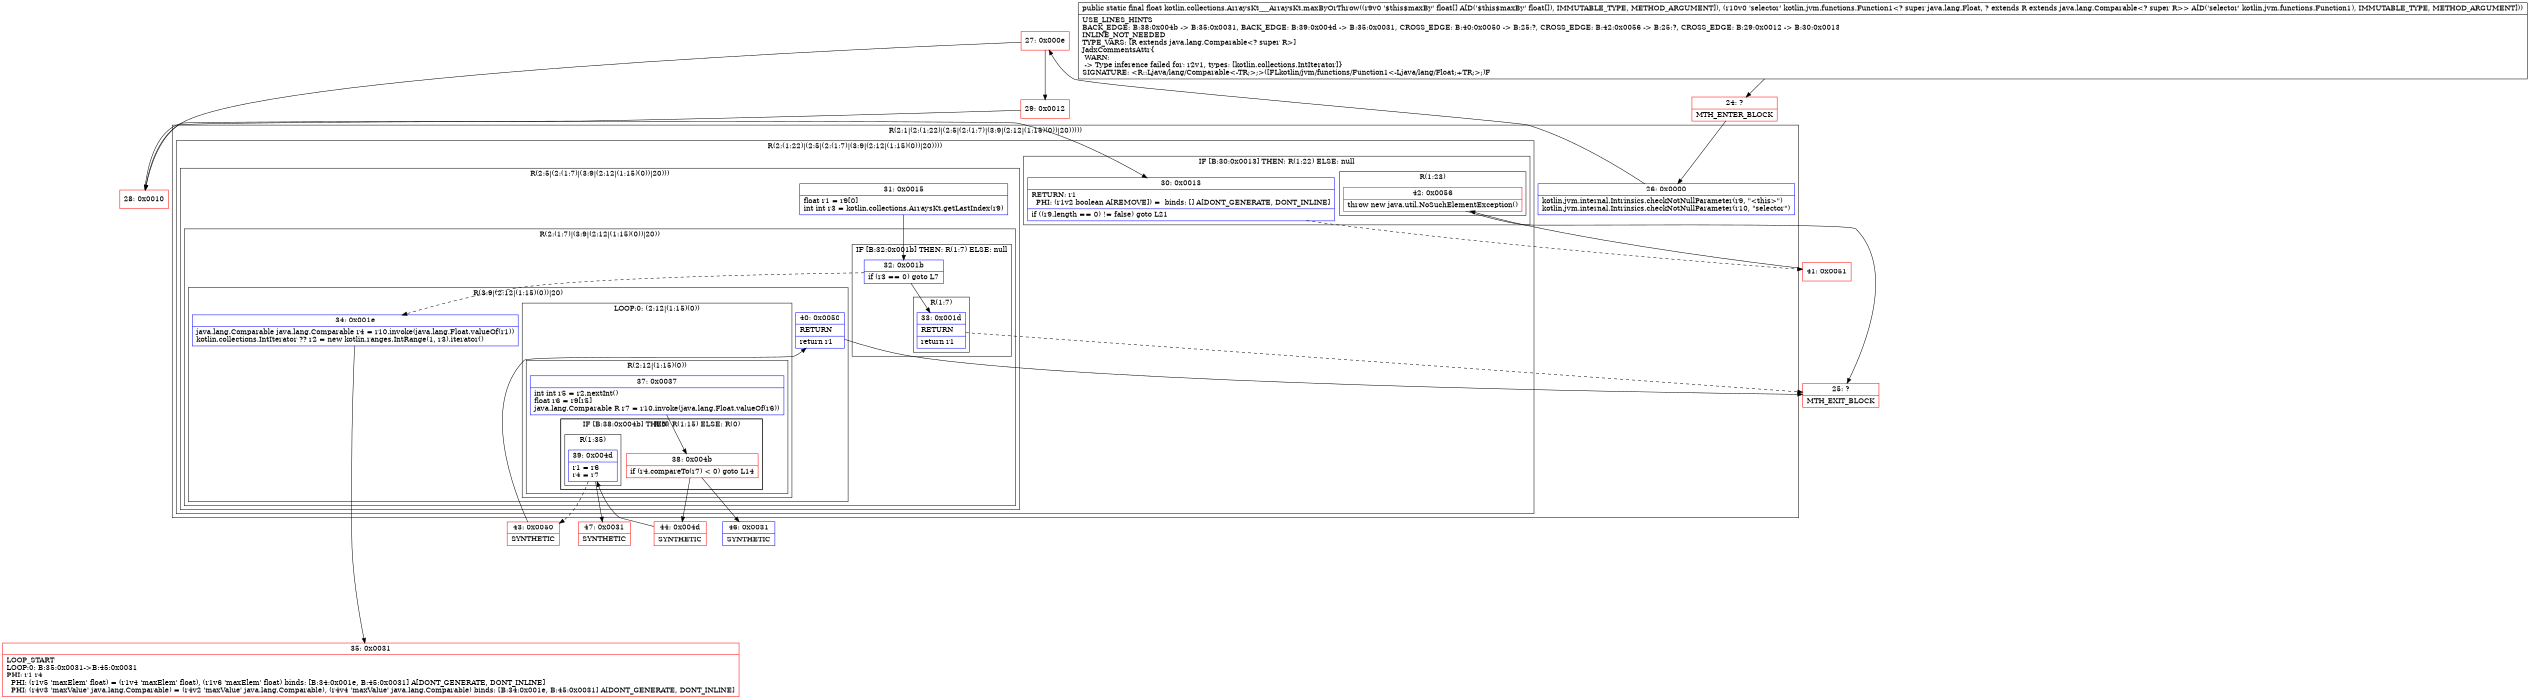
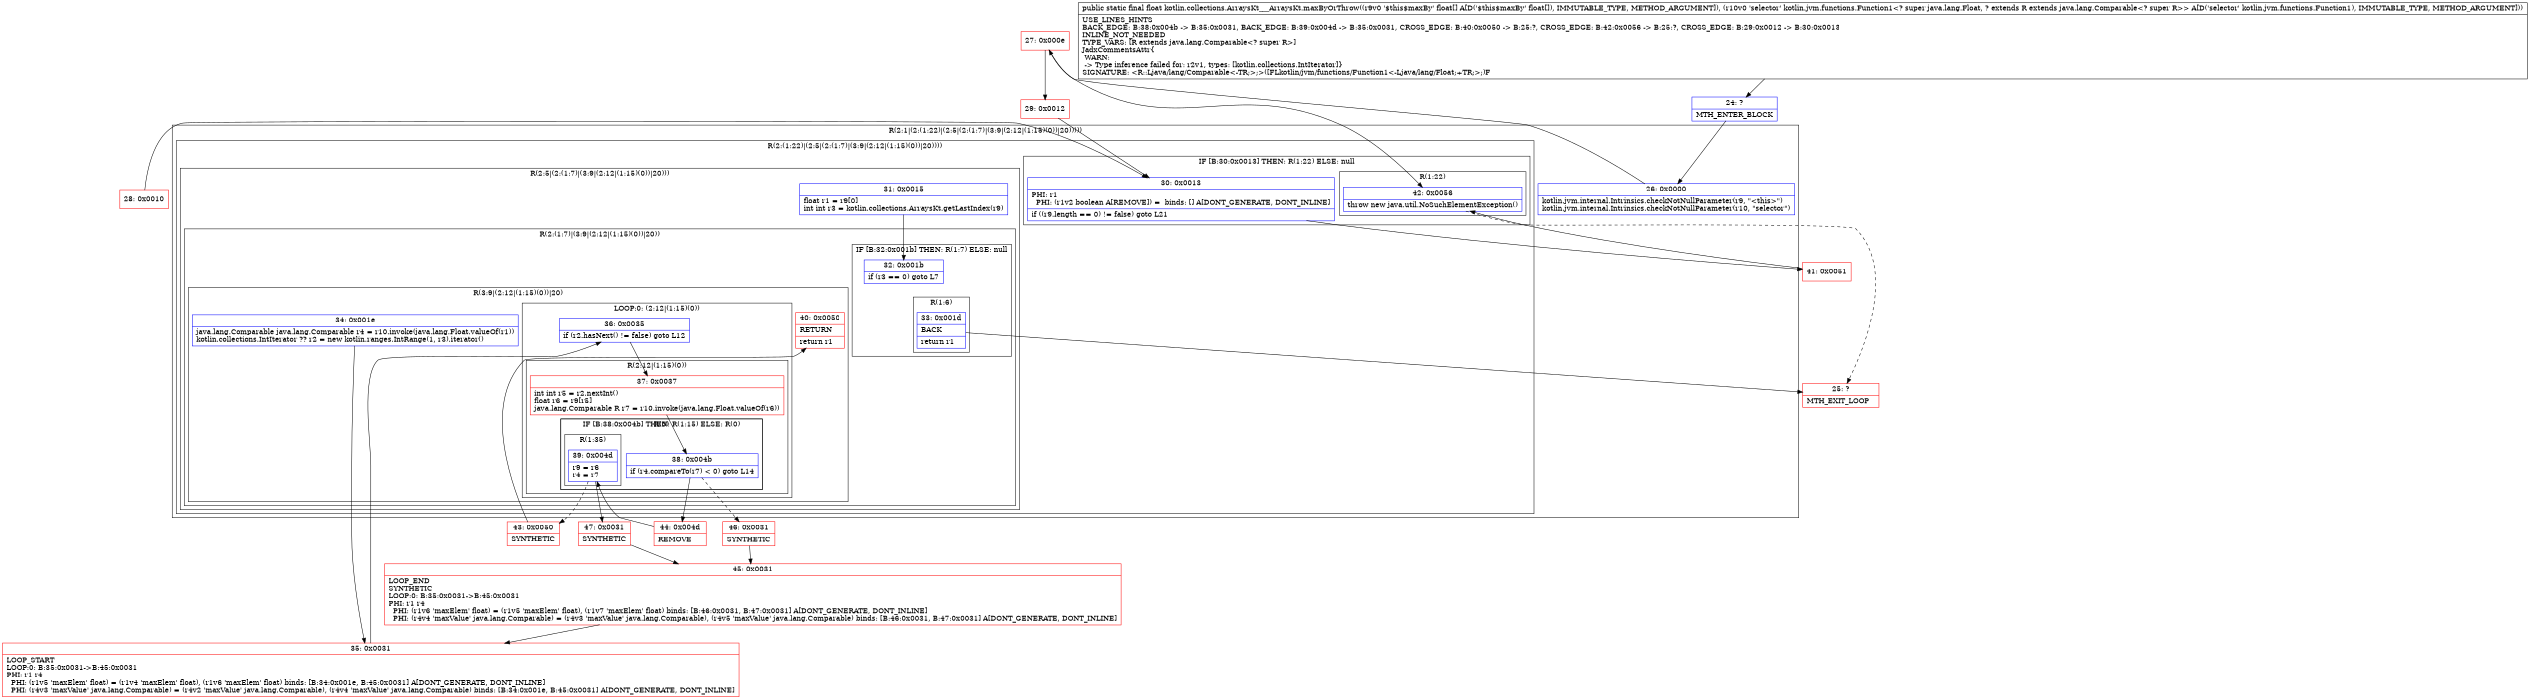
edge "27: 0x000e" -> "28: 0x0010": now "27: 0x000e" -> "42: 0x0056"
node "24: ?": color red -> blue
edge "29: 0x0012" -> "28: 0x0010": now "29: 0x0012" -> "30: 0x0013"
cluster "R(1:23)": label "R(1:23)" -> "R(1:22)"
node "30: 0x0013": text "RETURN: r1" -> "PHI: r1"
node "42: 0x0056": color red -> blue
edge "42: 0x0056" -> "25: ?": style solid -> dashed
edge "30: 0x0013" -> "41: 0x0051": style dashed -> solid
edge "32: 0x001b" -> "34: 0x001e": removed
edge "32: 0x001b" -> "33: 0x001d": removed
cluster "R(1:7)": label "R(1:7)" -> "R(1:6)"
node "36: 0x0035": added
node "40: 0x0050": color blue -> red
node "33: 0x001d": text "RETURN" -> "BACK"
edge "33: 0x001d" -> "25: ?": style dashed -> solid
edge "40: 0x0050" -> "25: ?": removed
node "37: 0x0037": color blue -> red
node "25: ?": text "MTH_EXIT_BLOCK" -> "MTH_EXIT_LOOP"
node "38: 0x004b": color red -> blue
node "39: 0x004d": text "r1 = r6" -> "r9 = r6"
edge "38: 0x004b" -> "46: 0x0031": style solid -> dashed
node "46: 0x0031": color blue -> red
node "44: 0x004d": text "SYNTHETIC" -> "REMOVE"
node "45: 0x0031": added
